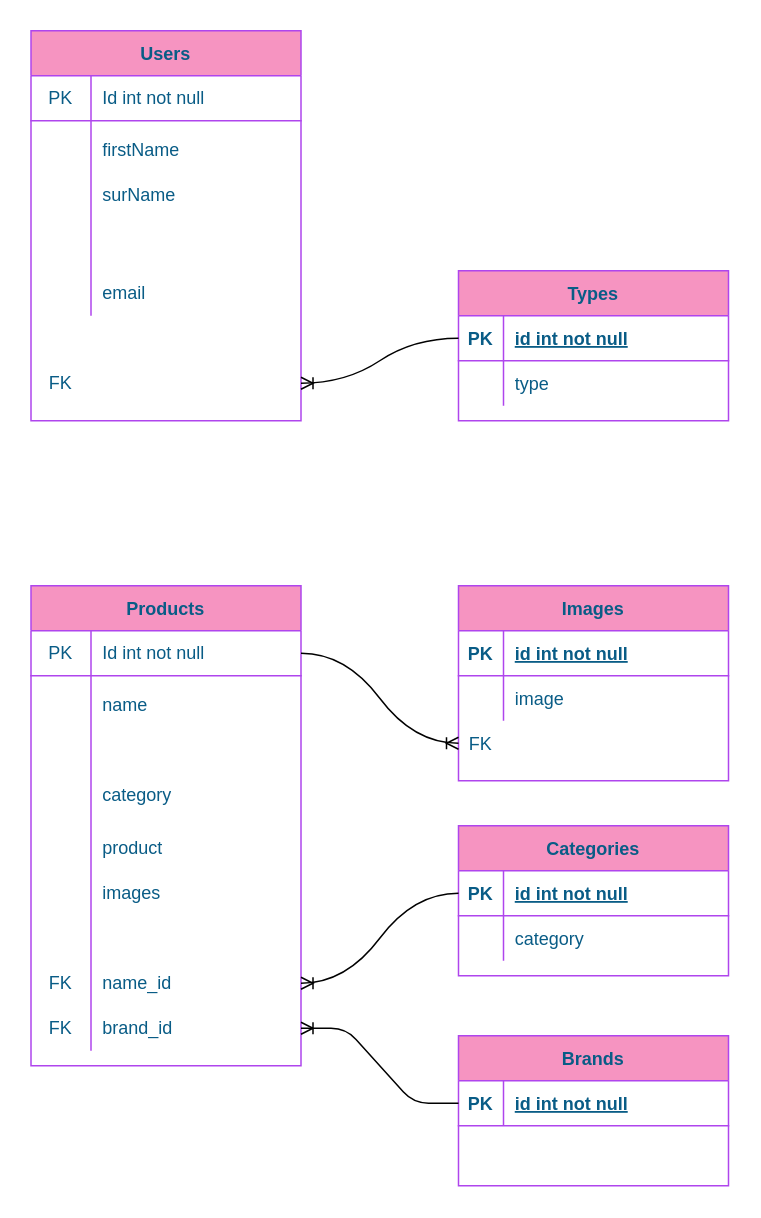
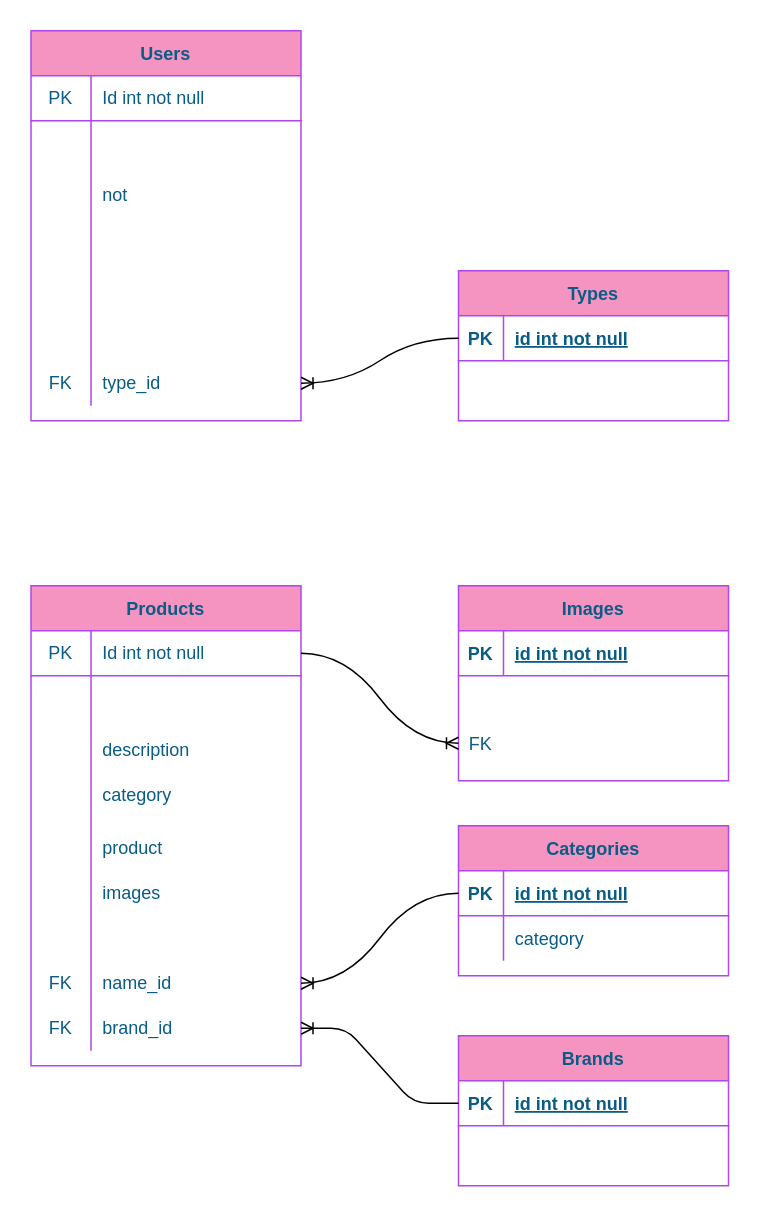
node "firstName": removed
node "surName": label "surName" -> "not"
node "email": removed
node "type_id": added
node "type": removed
node "image": removed
node "name": removed
node "description": added
